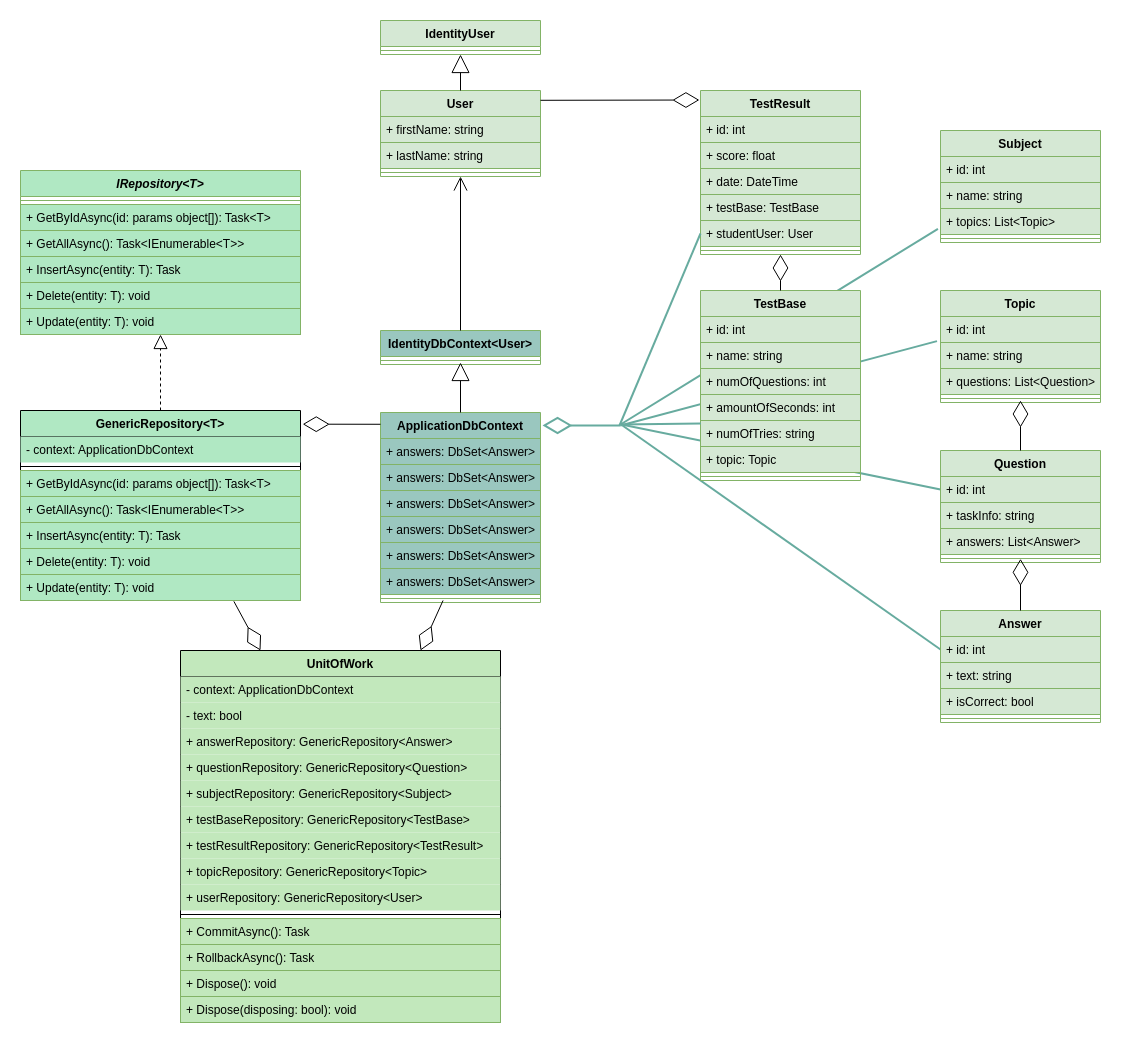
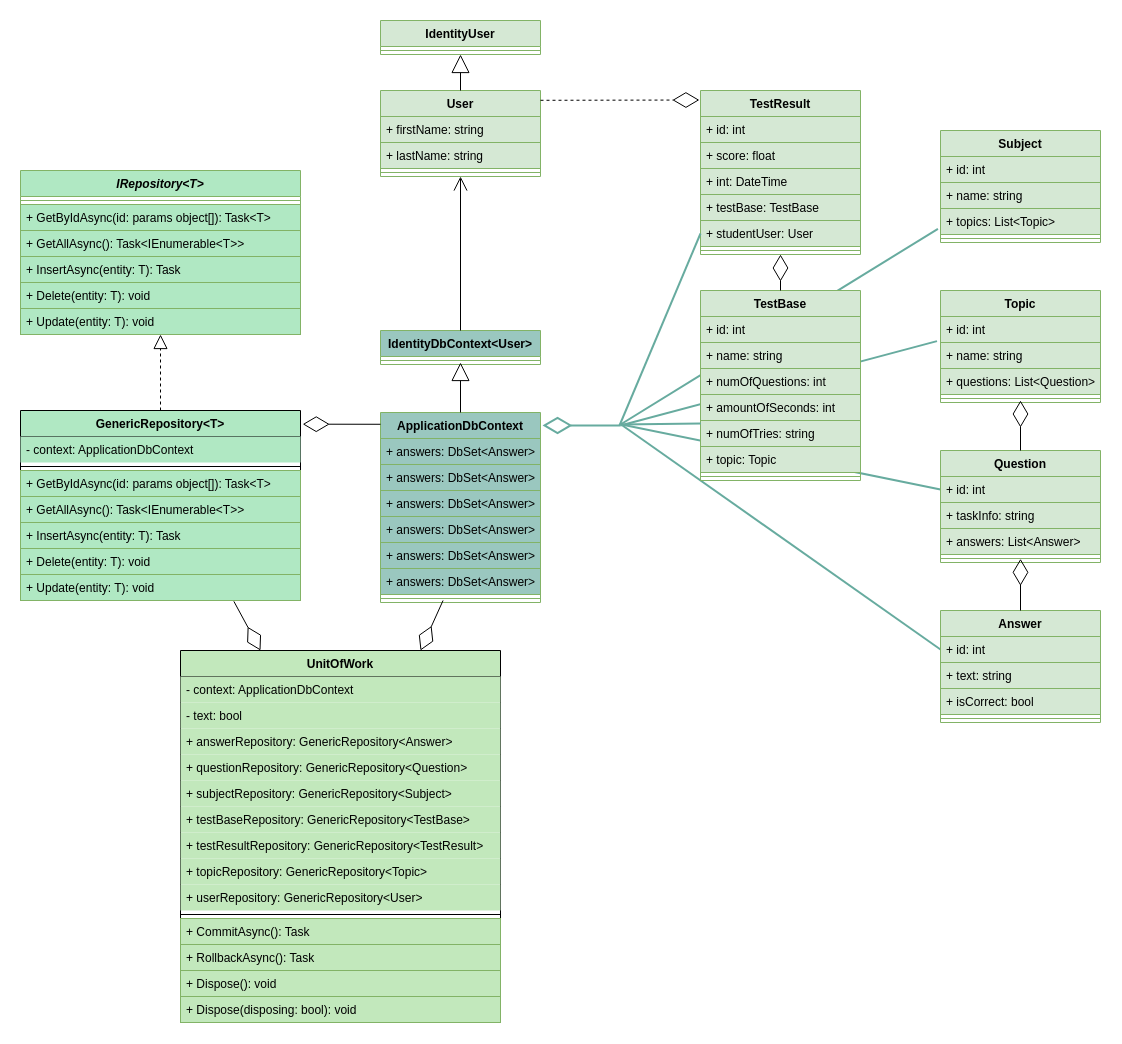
edge "User" -> "TestResult": style solid -> dashed
node "+ date: DateTime": label "+ date: DateTime" -> "+ int: DateTime"
